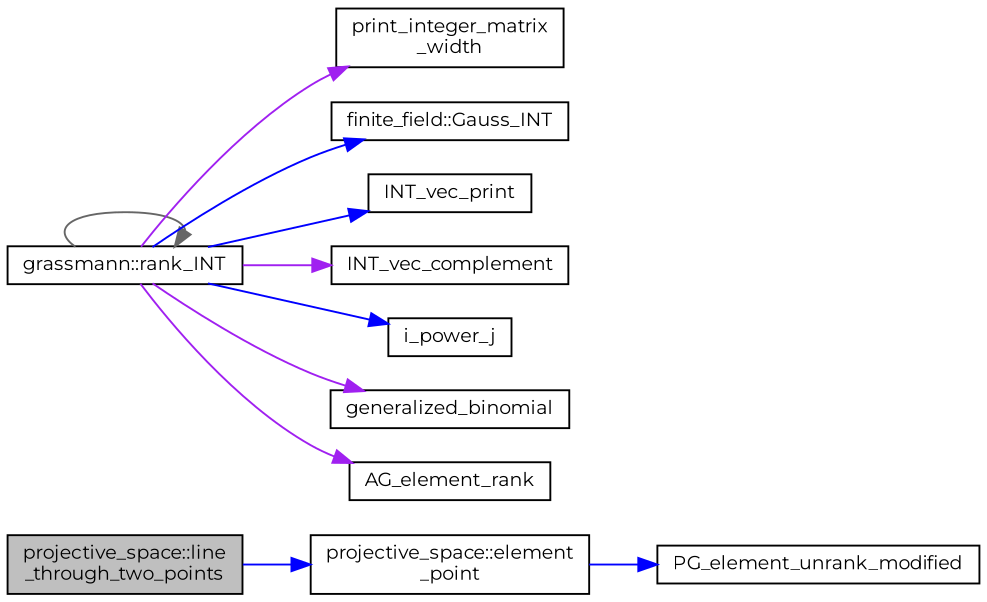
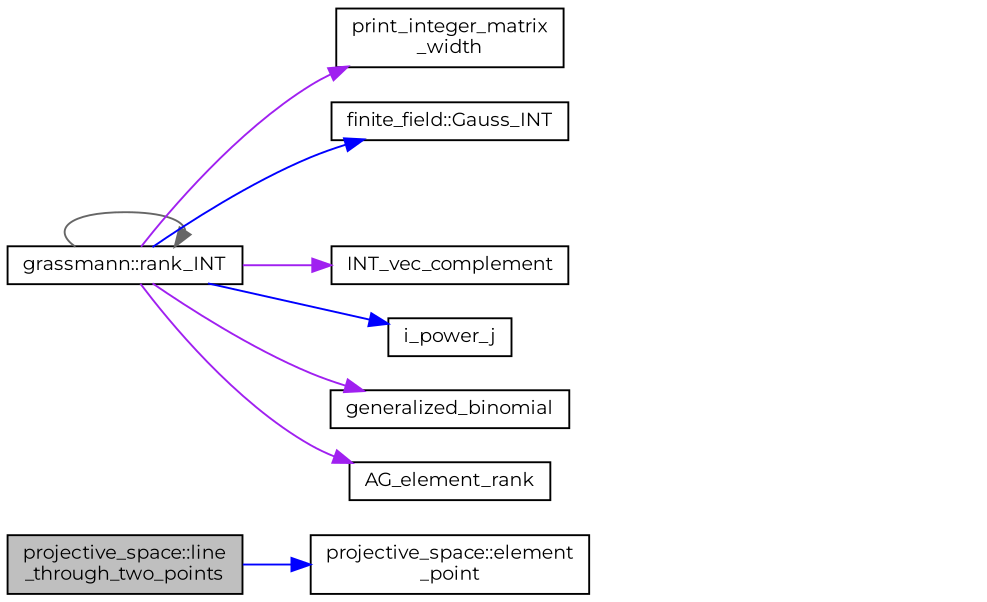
node "INT_vec_print": removed
node "PG_element_unrank_modified": removed
